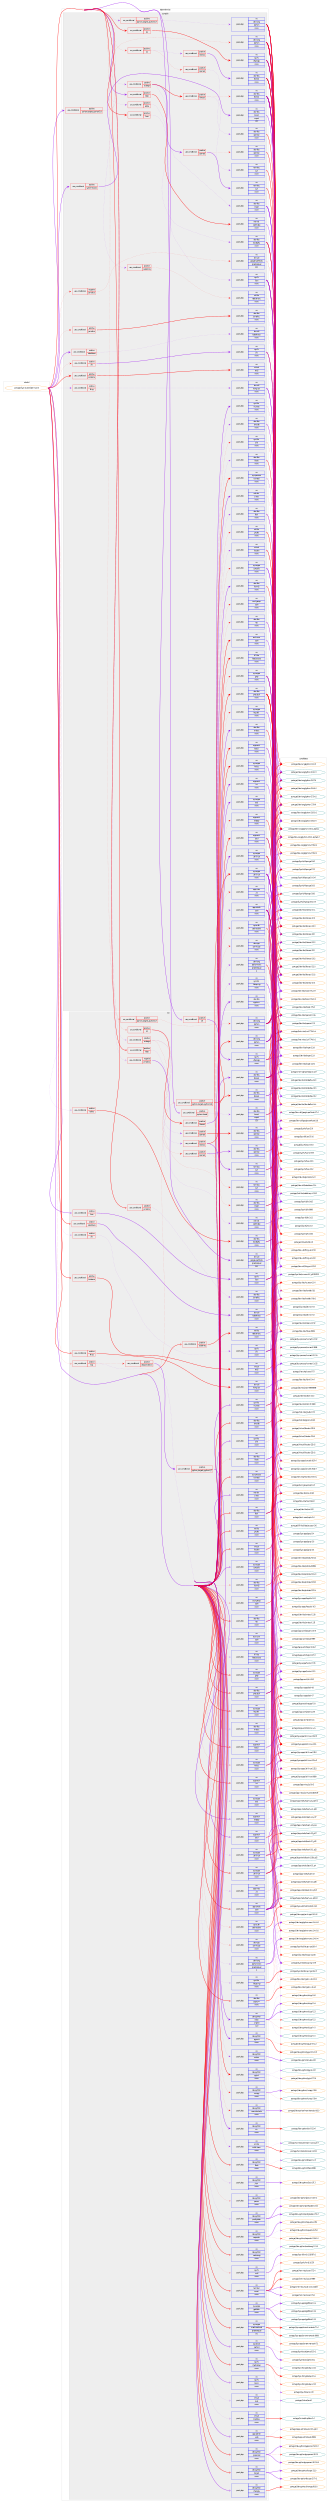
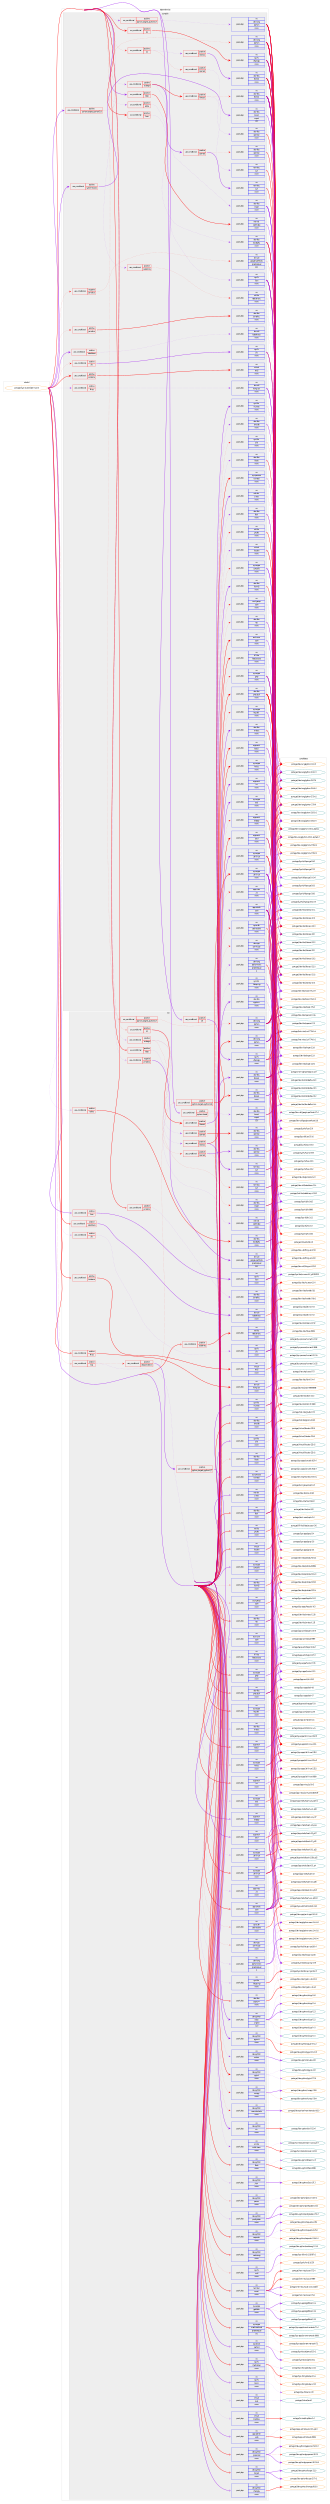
node "portage://acct-group/ceph-0-r1": color teal -> darkorange
node "portage://dev-python/bcrypt-3.2.0": color darkorange -> teal
